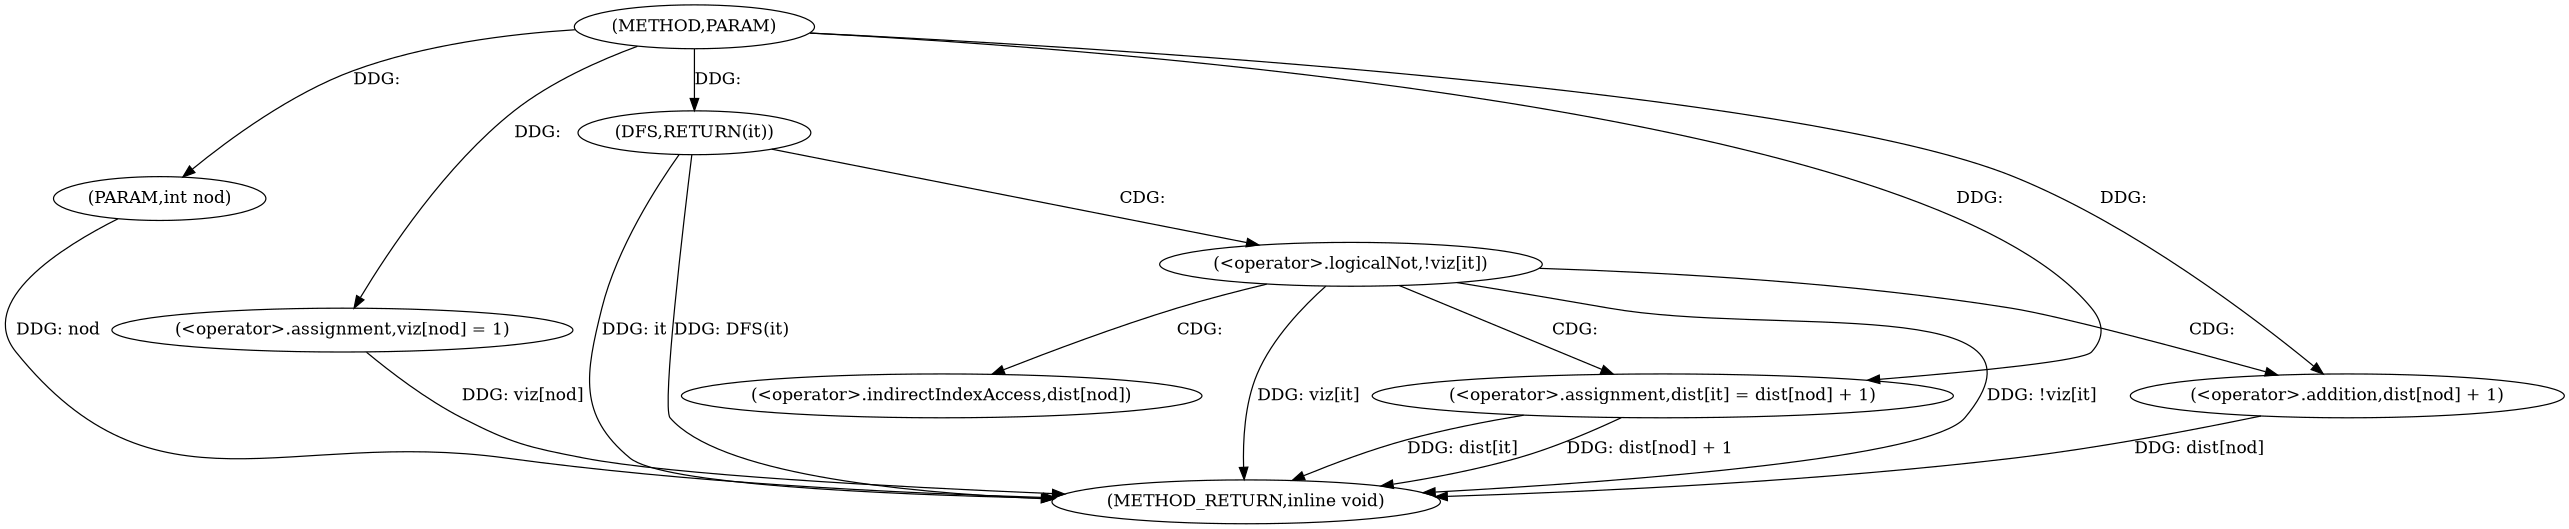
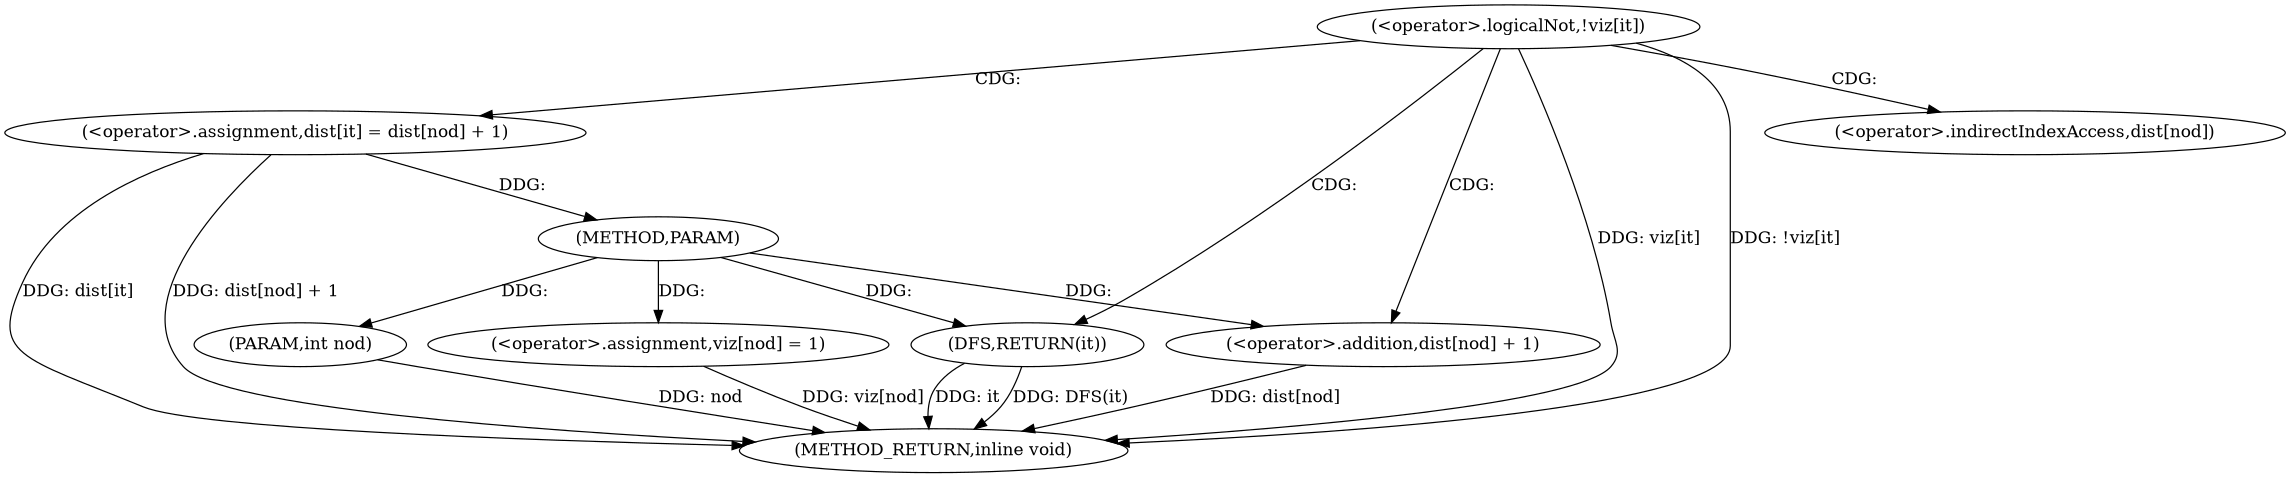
edge "(METHOD,PARAM)" -> "(<operator>.assignment,dist[it] = dist[nod] + 1)": reversed
edge "(DFS,RETURN(it))" -> "(<operator>.logicalNot,!viz[it])": reversed
